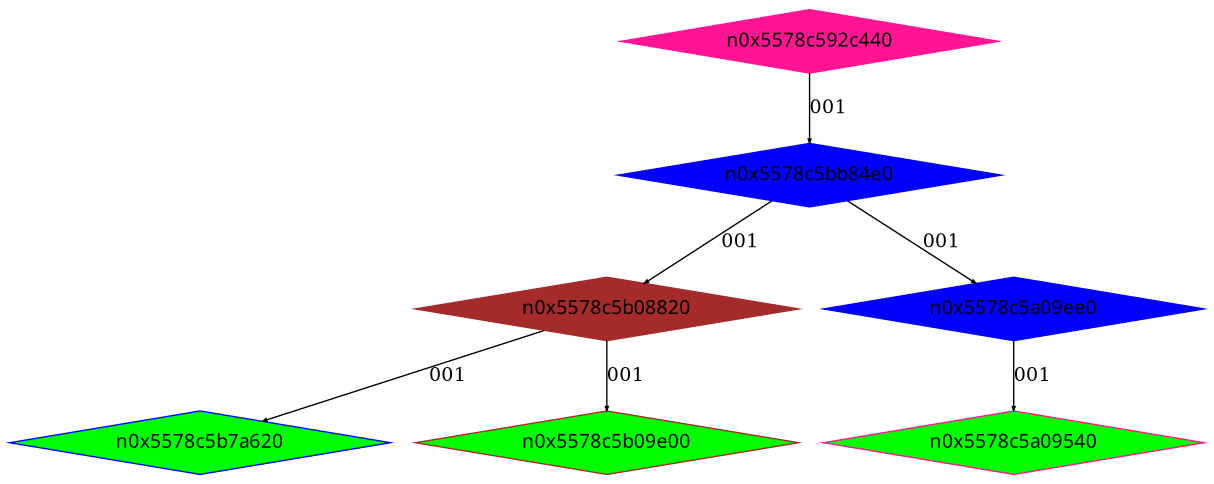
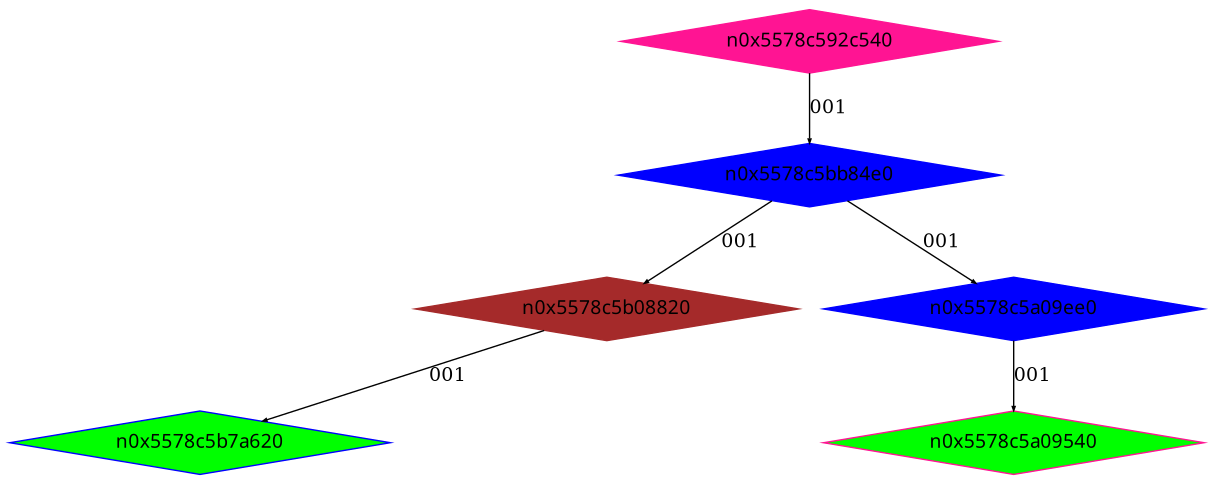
node "n0x5578c592c440": label "n0x5578c592c440" -> "n0x5578c592c540"
node "n0x5578c5b09e00": removed
